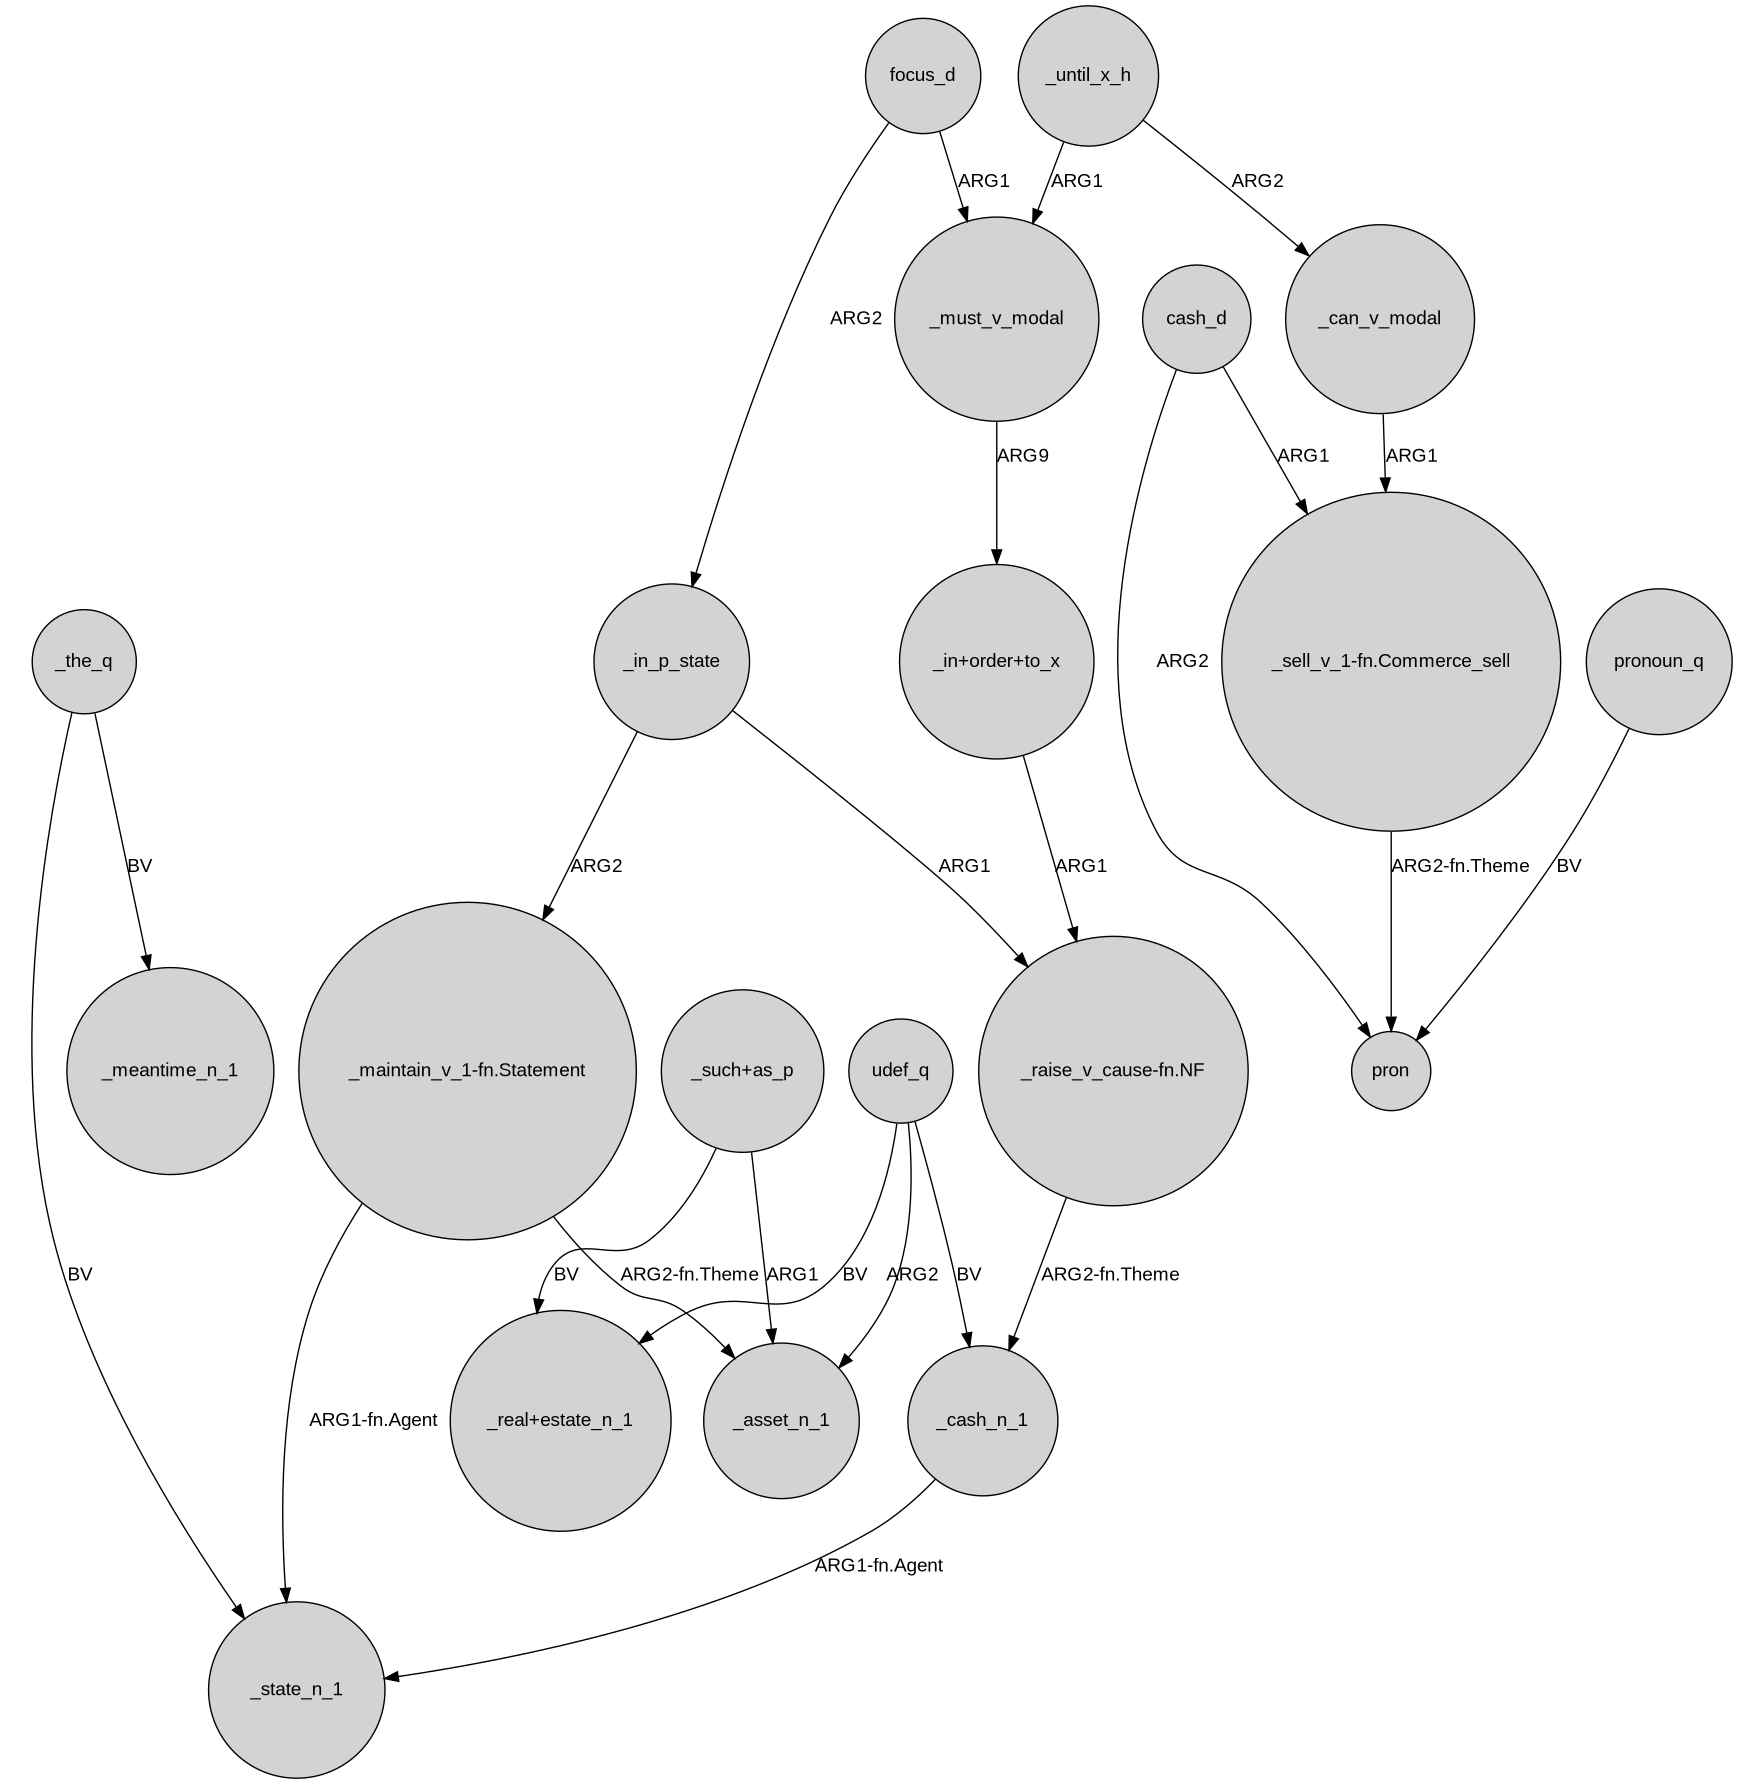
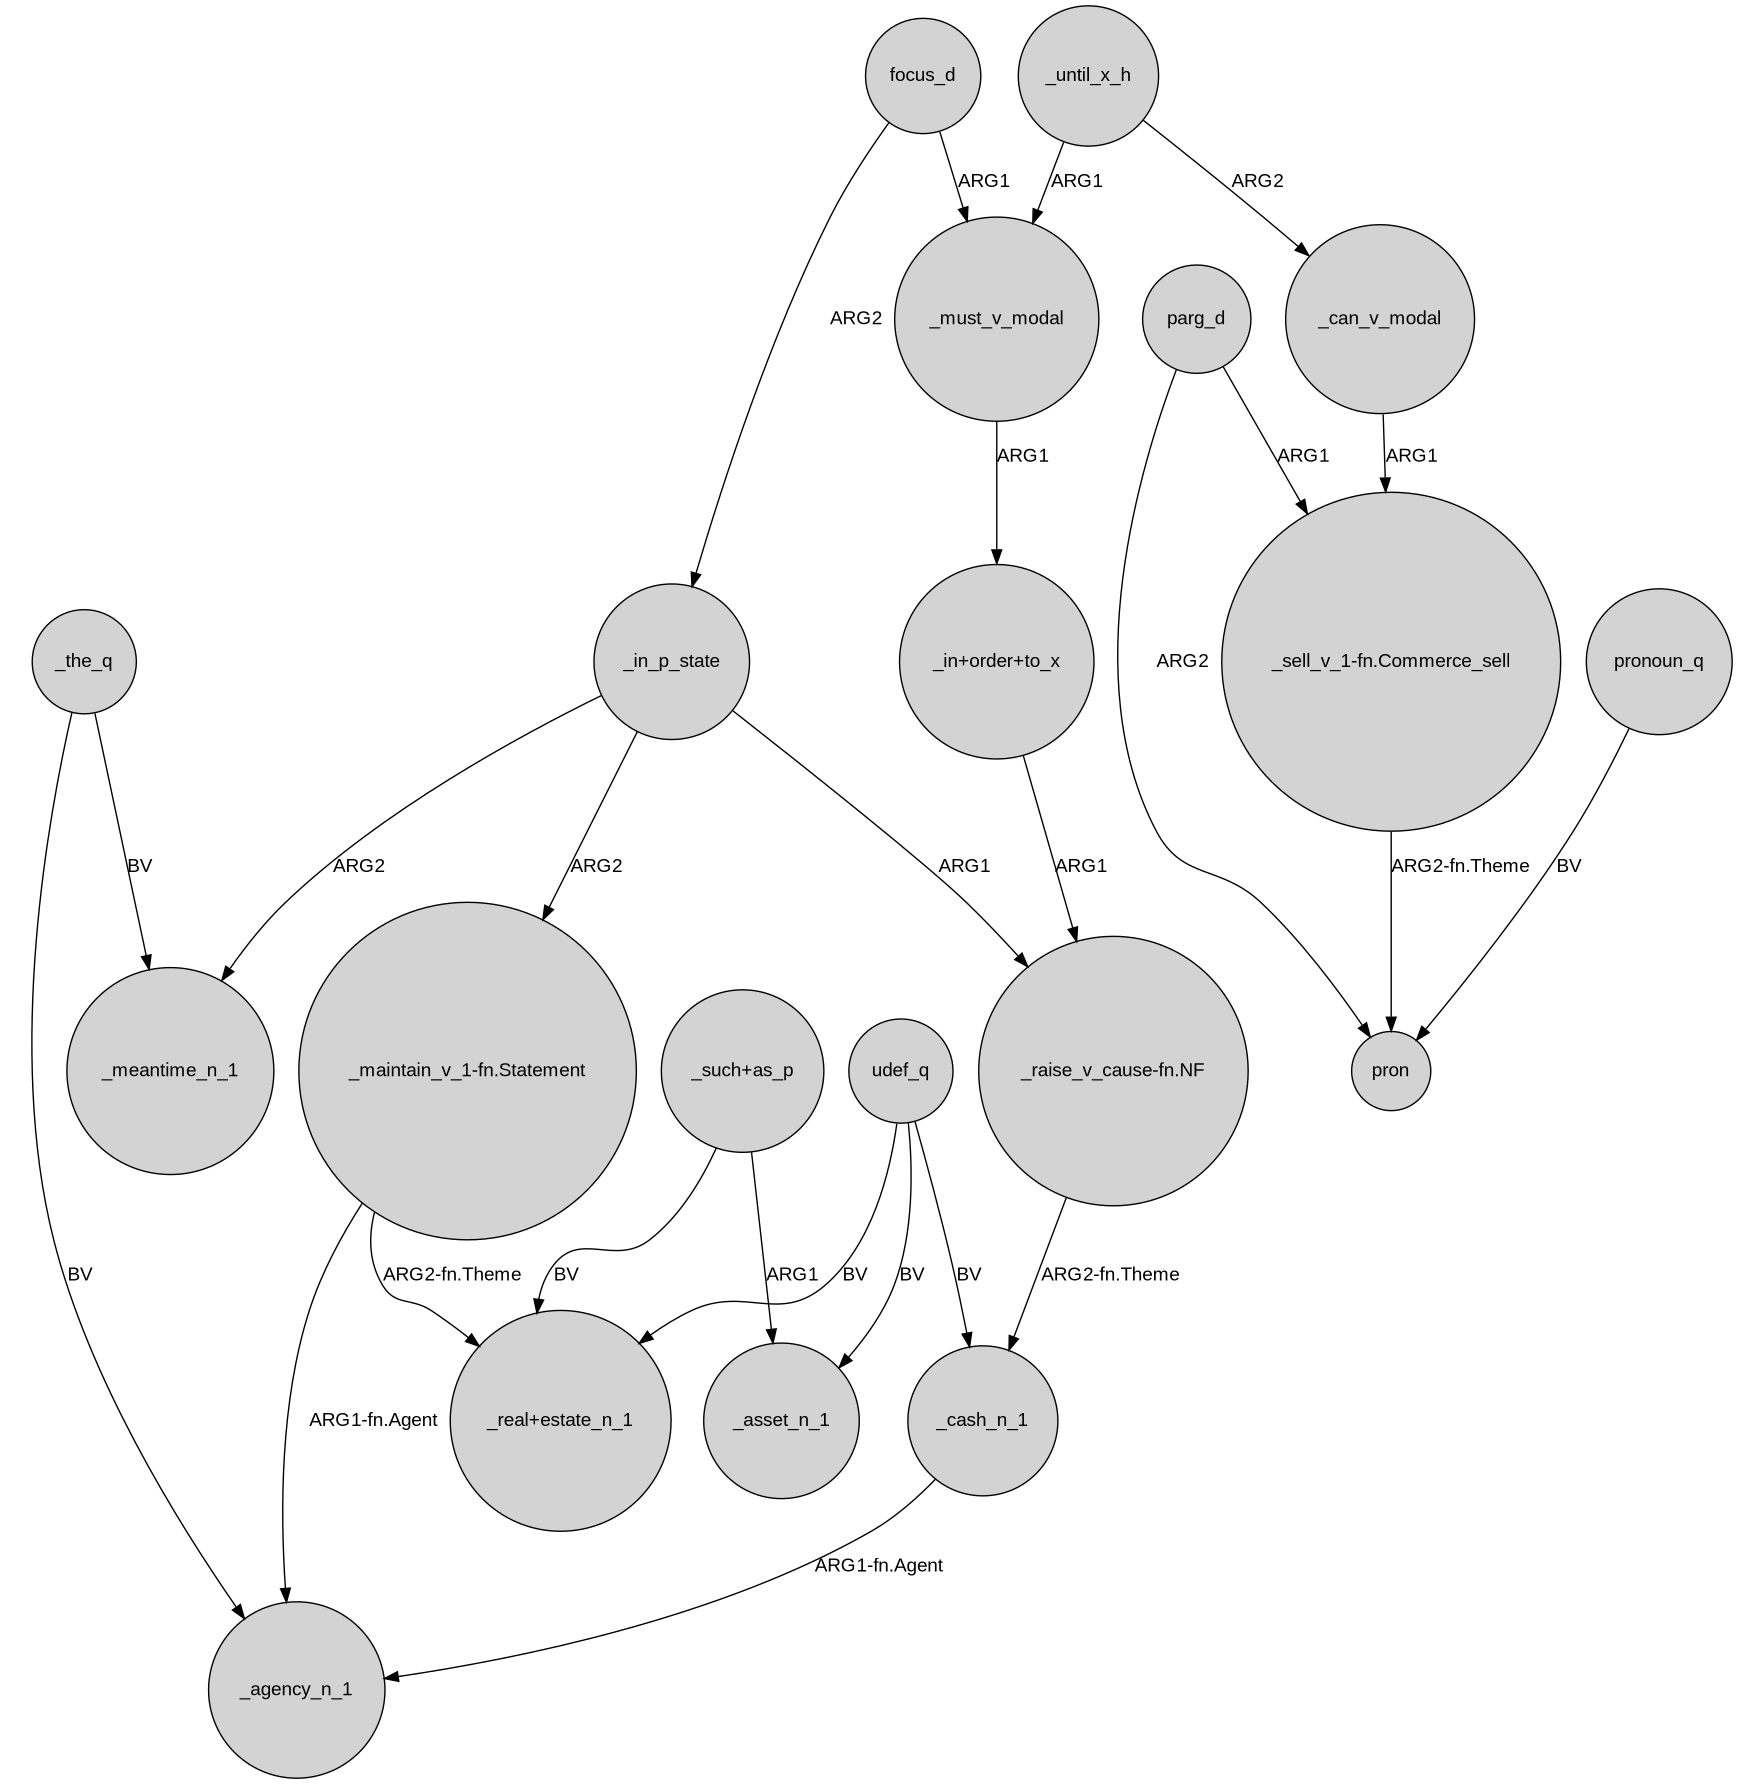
node "cash_d": label "cash_d" -> "parg_d"
edge "_must_v_modal" -> "_in+order+to_x": label "ARG9" -> "ARG1"
edge "_in_p_state" -> "_meantime_n_1": added, label "ARG2"
edge "udef_q" -> "_asset_n_1": label "ARG2" -> "BV"
edge "_maintain_v_1-fn.Statement" -> "_asset_n_1": now "_maintain_v_1-fn.Statement" -> "_real+estate_n_1"
node "_state_n_1": label "_state_n_1" -> "_agency_n_1"
